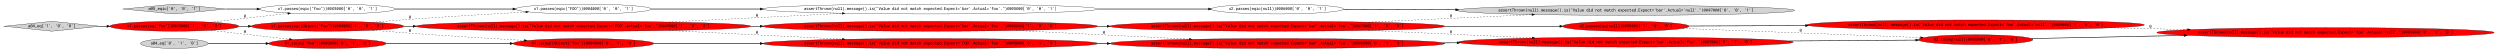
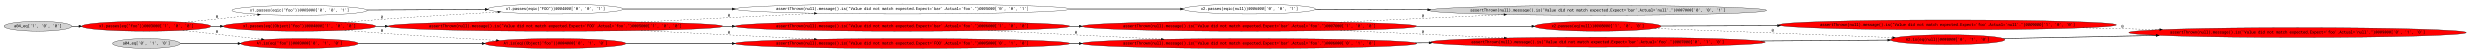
node "a05_eqic['0', '0', '1']": removed
node "a04_eq['1', '0', '0']": shape diamond -> ellipse
